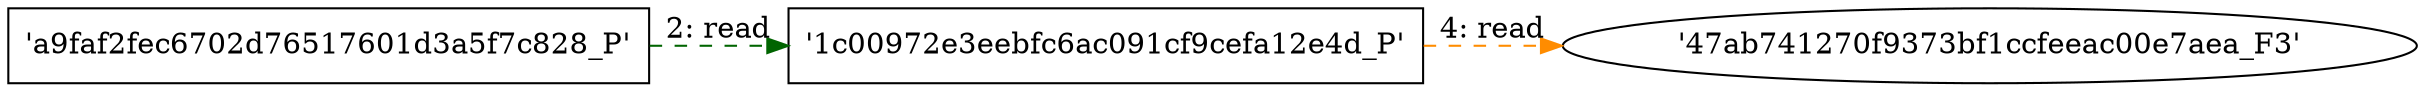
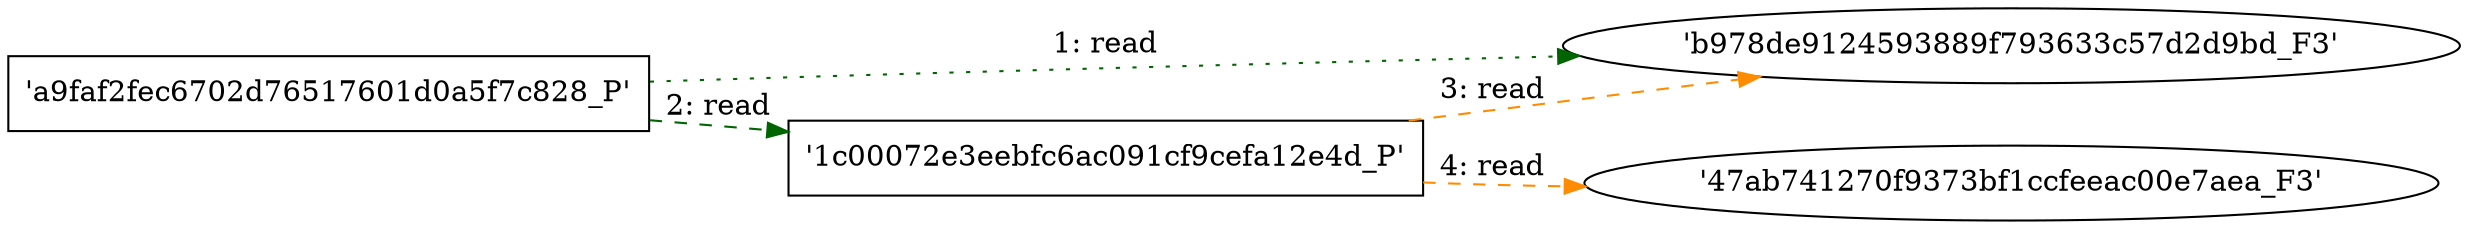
node "'a9faf2fec6702d76517601d3a5f7c828_P'": label "'a9faf2fec6702d76517601d3a5f7c828_P'" -> "'a9faf2fec6702d76517601d0a5f7c828_P'"
node "'1c00972e3eebfc6ac091cf9cefa12e4d_P'": label "'1c00972e3eebfc6ac091cf9cefa12e4d_P'" -> "'1c00072e3eebfc6ac091cf9cefa12e4d_P'"
node "'b978de9124593889f793633c57d2d9bd_F3'": added
